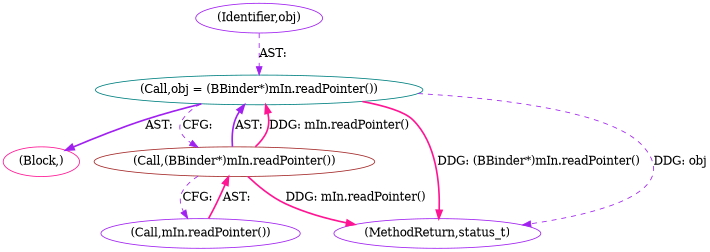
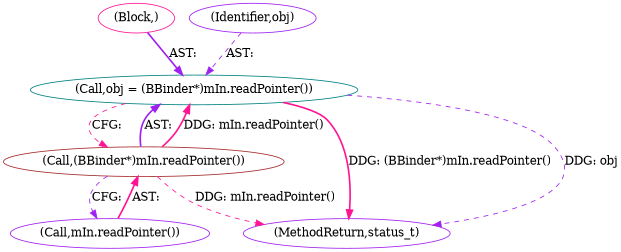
edge "(Call,obj = (BBinder*)mIn.readPointer())" -> "(Call,(BBinder*)mIn.readPointer())": color purple -> deeppink
edge "(Call,obj = (BBinder*)mIn.readPointer())" -> "(Block,)": reversed
edge "(Call,(BBinder*)mIn.readPointer())" -> "(MethodReturn,status_t)": style bold -> dashed
